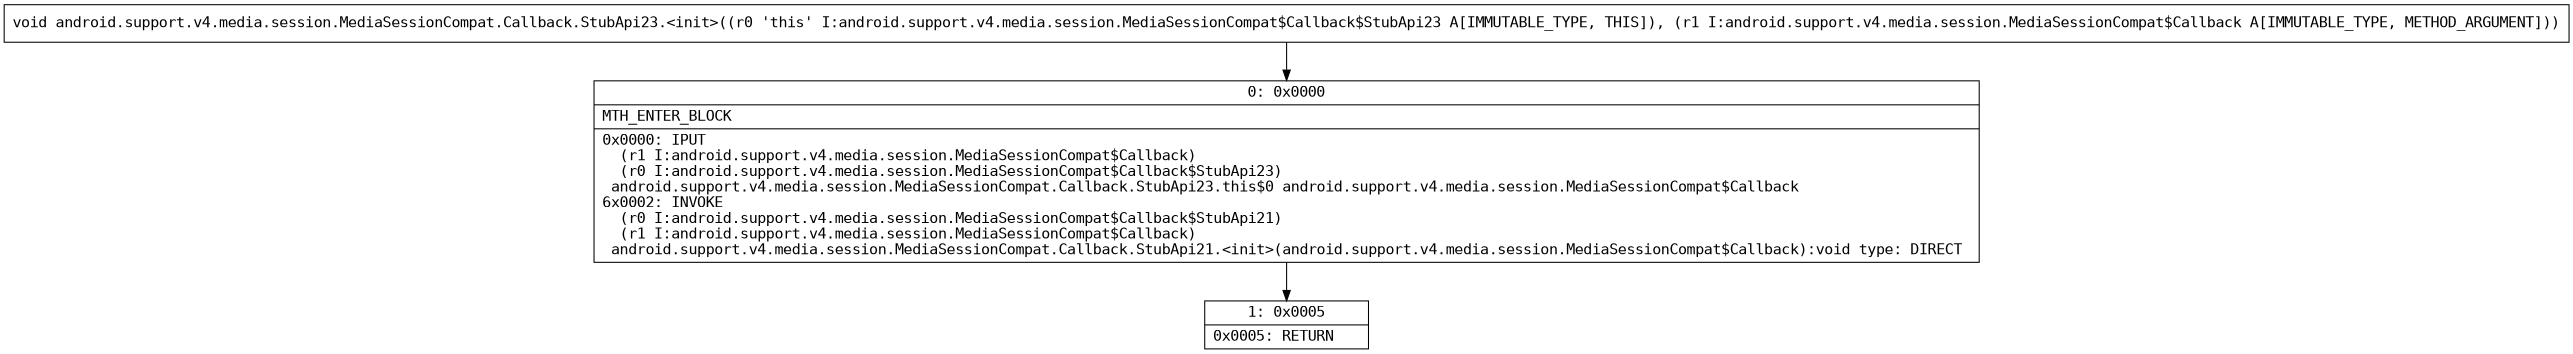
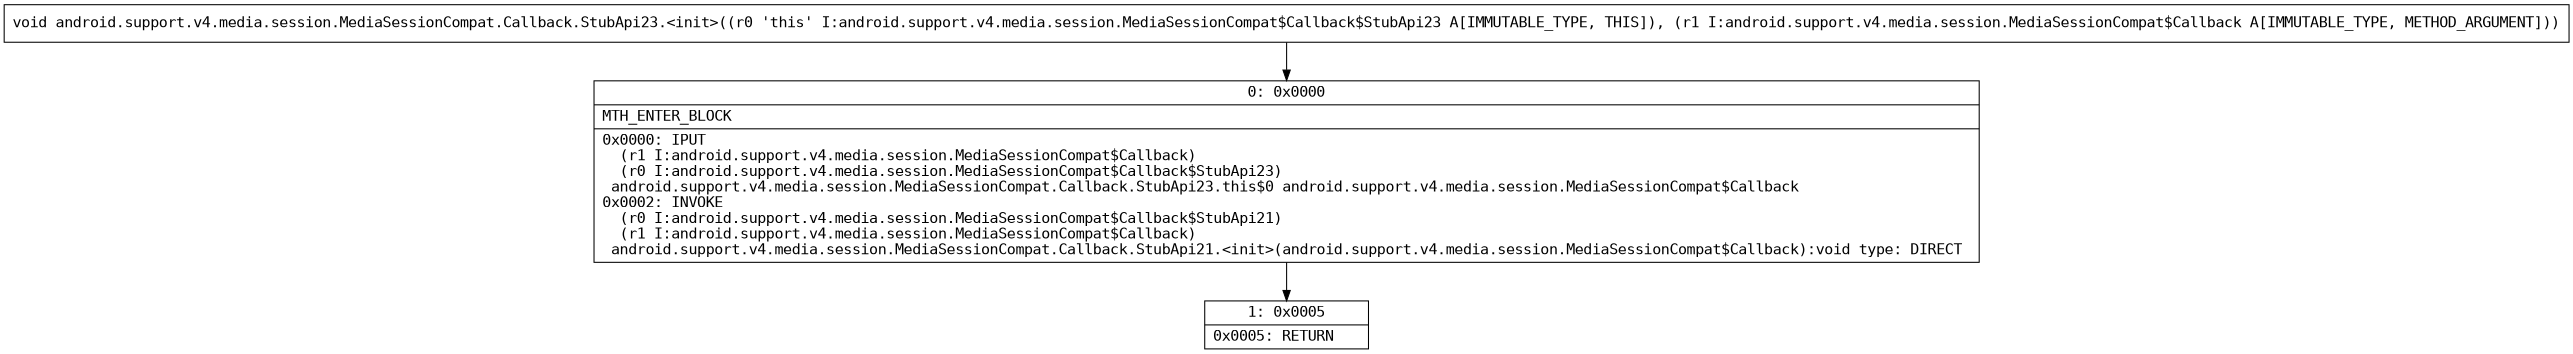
node "0: 0x0000": text "6x0002: INVOKE" -> "0x0002: INVOKE"
